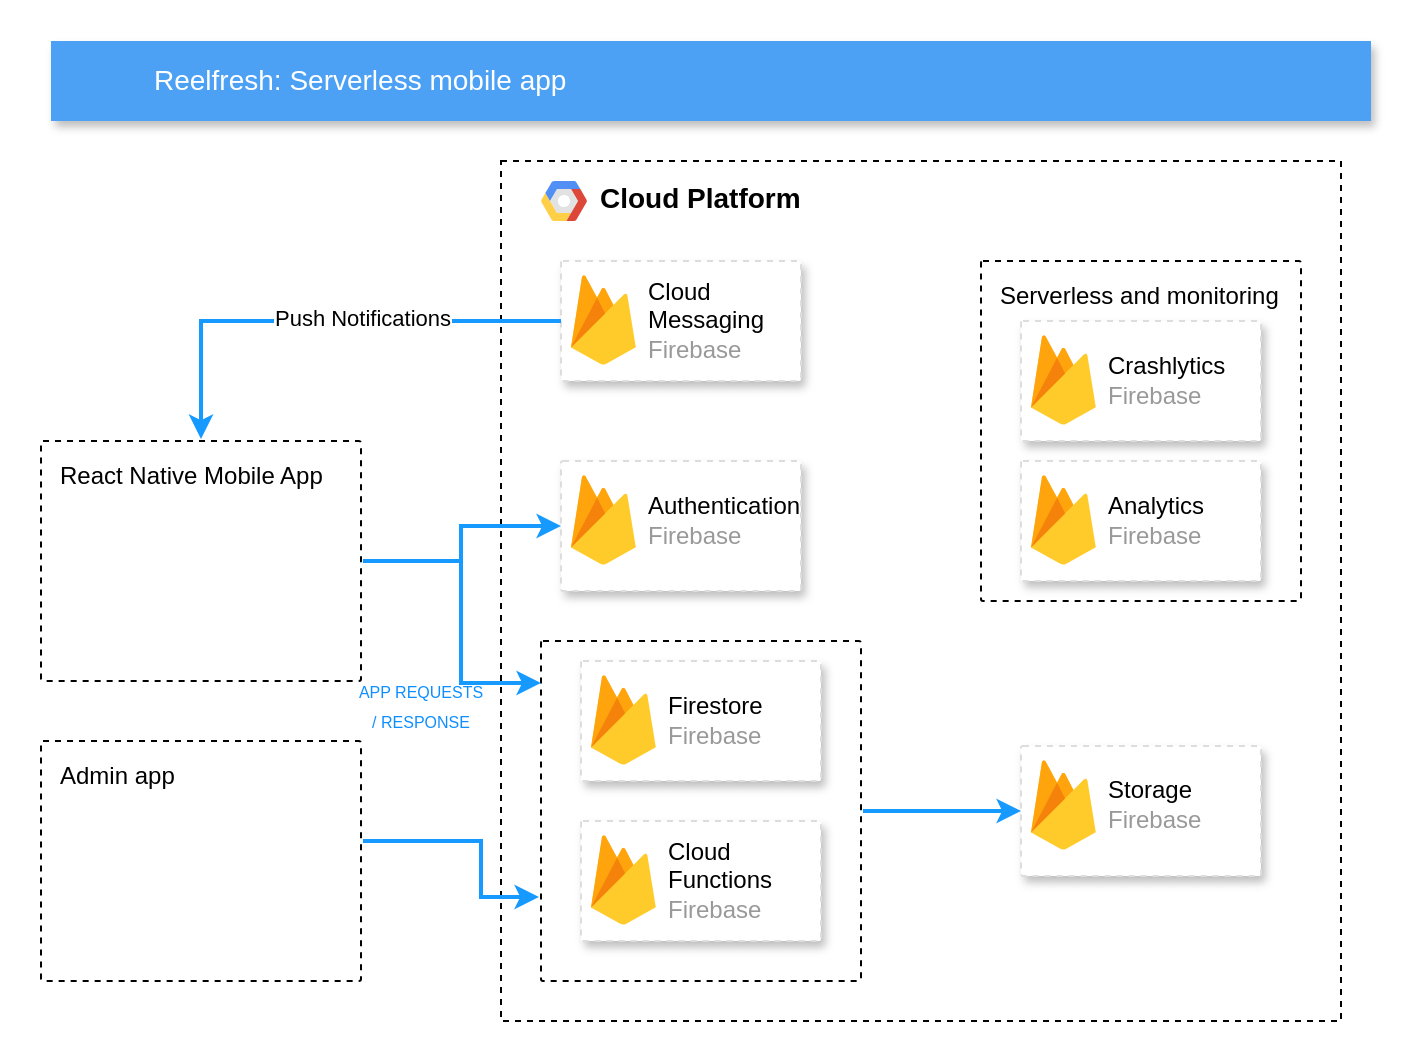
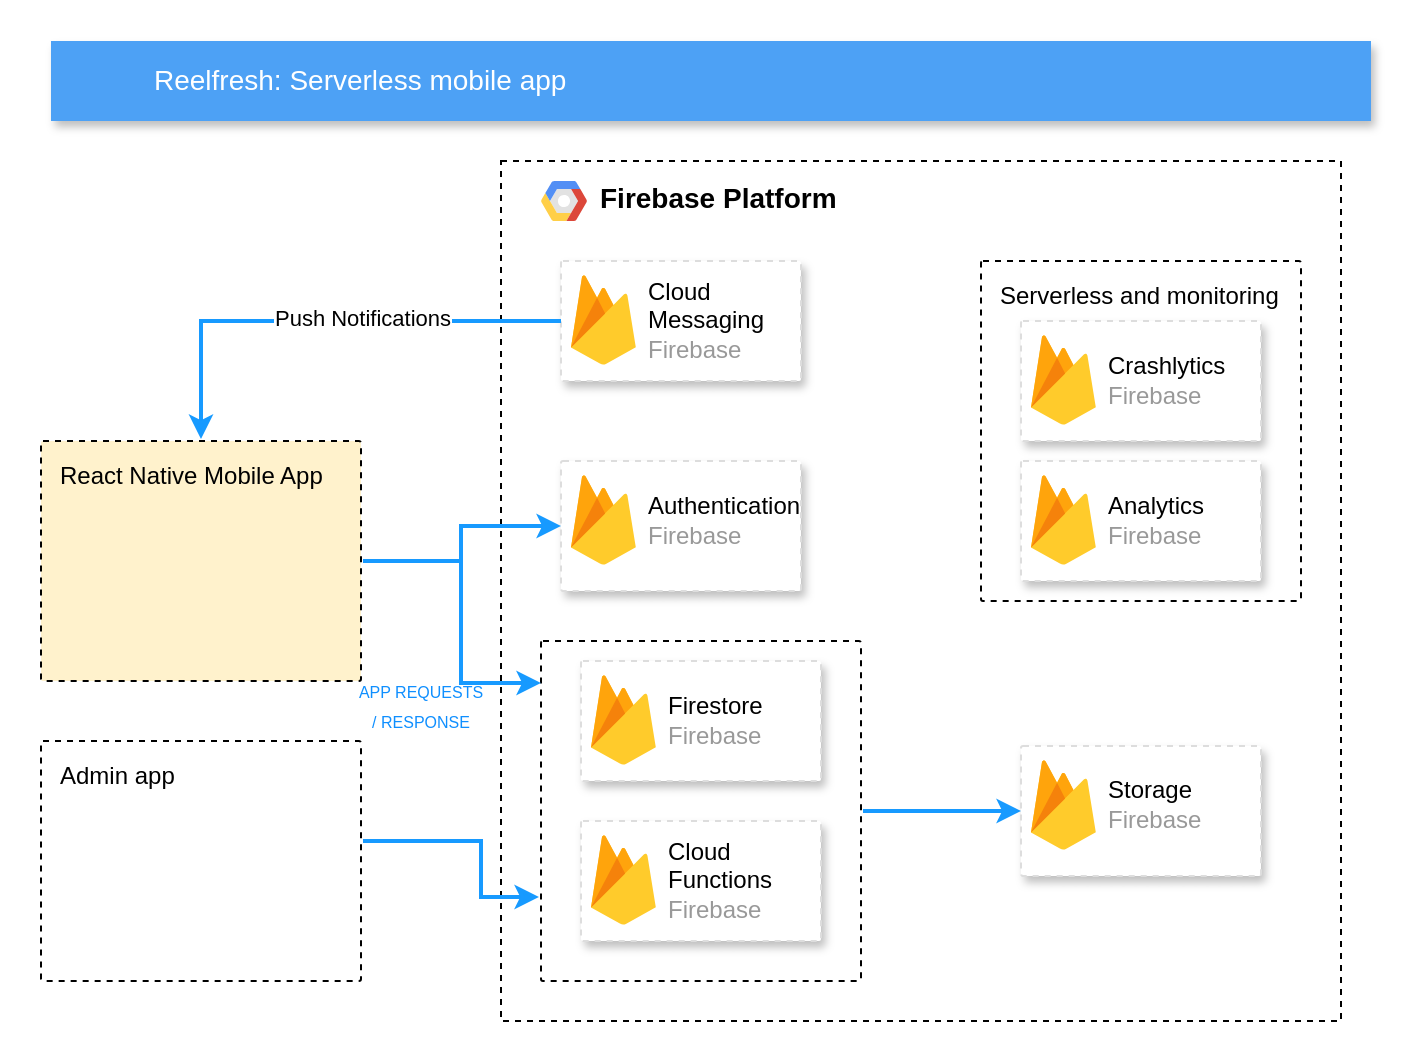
node "Cloud Platform": label "Cloud Platform" -> "Firebase Platform"
node "React Native Mobile App": fillcolor #ffffff -> #fff2cc
